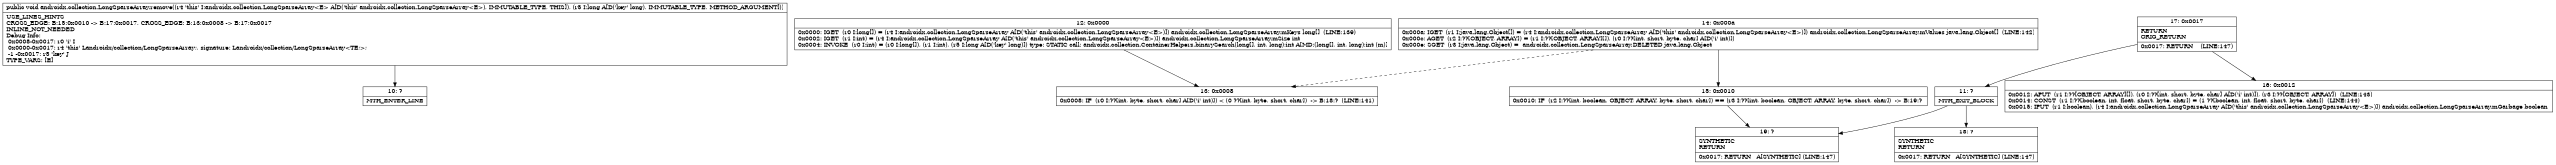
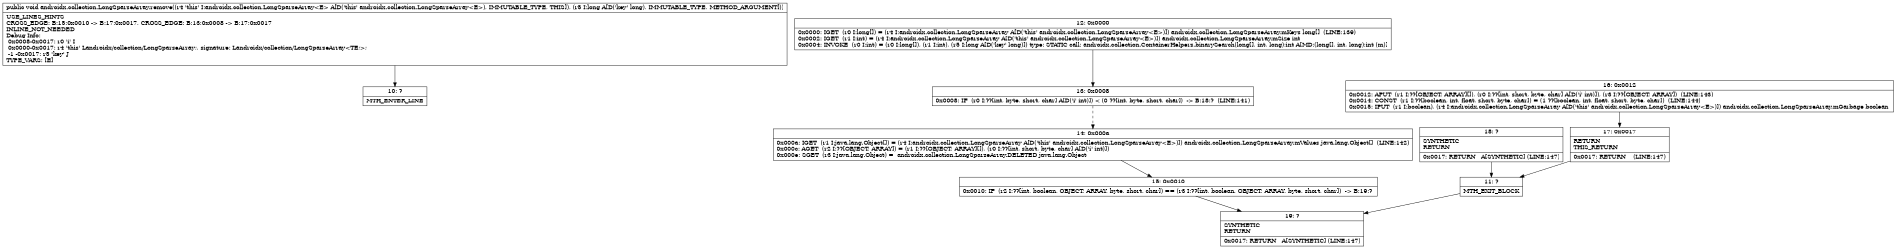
node "17: 0x0017": text "ORIG_RETURN" -> "THIS_RETURN"
edge "17: 0x0017" -> "16: 0x0012": reversed
edge "14: 0x000a" -> "13: 0x0008": reversed
edge "11: ?" -> "18: ?": reversed
